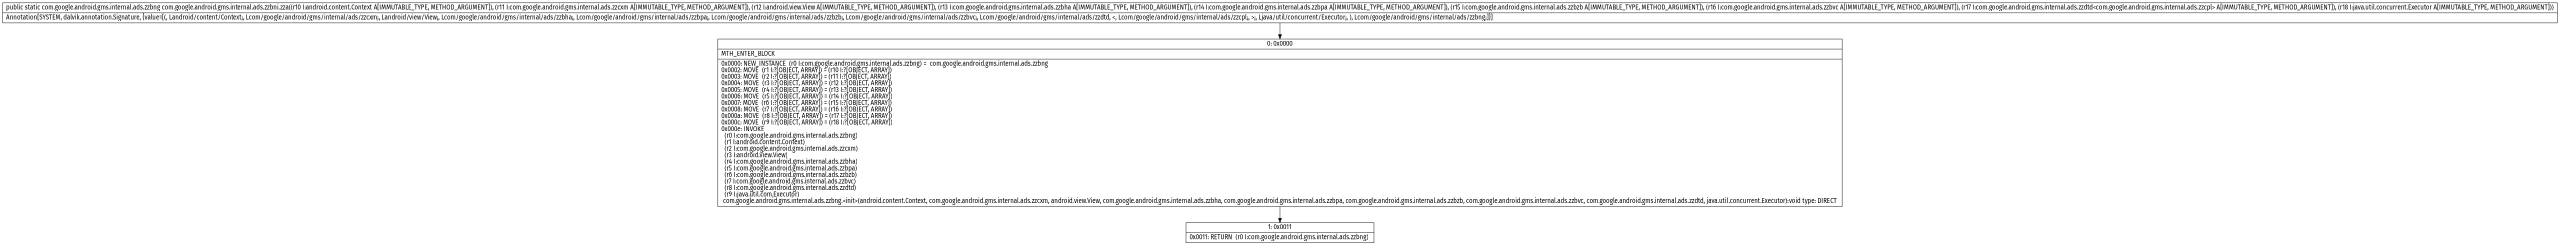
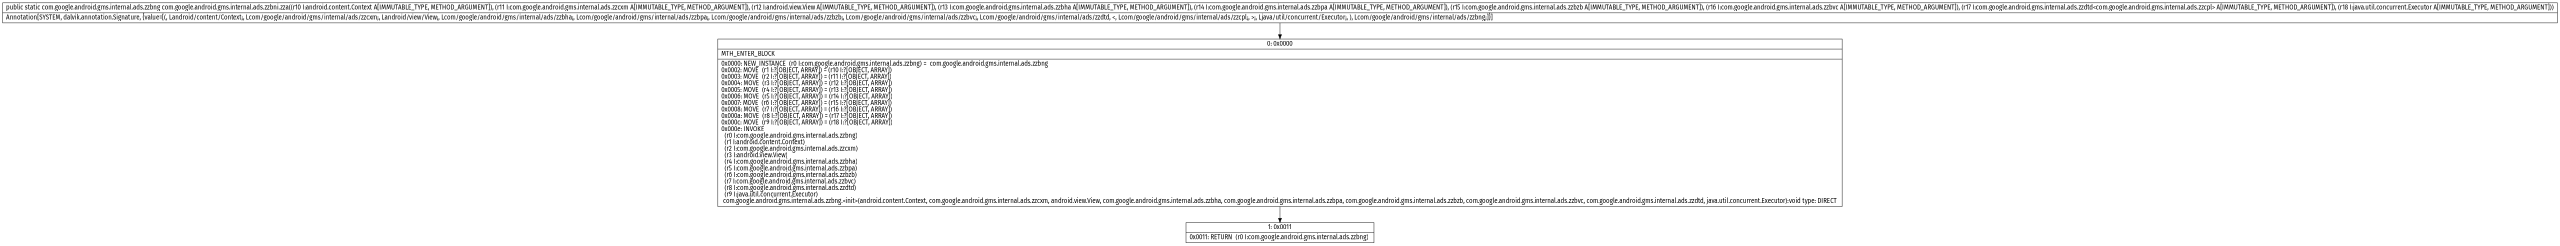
node "0: 0x0000": text "(r9 I:java.util.com.Executor)" -> "(r9 I:java.util.concurrent.Executor)"
